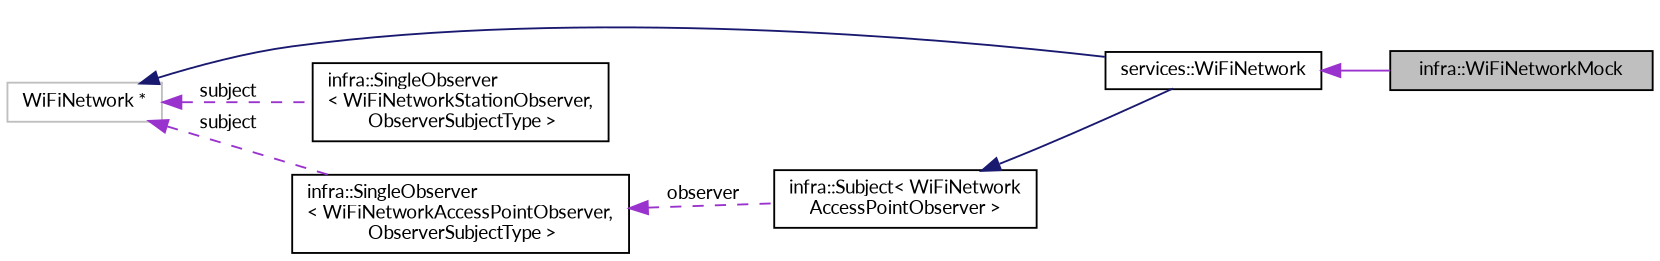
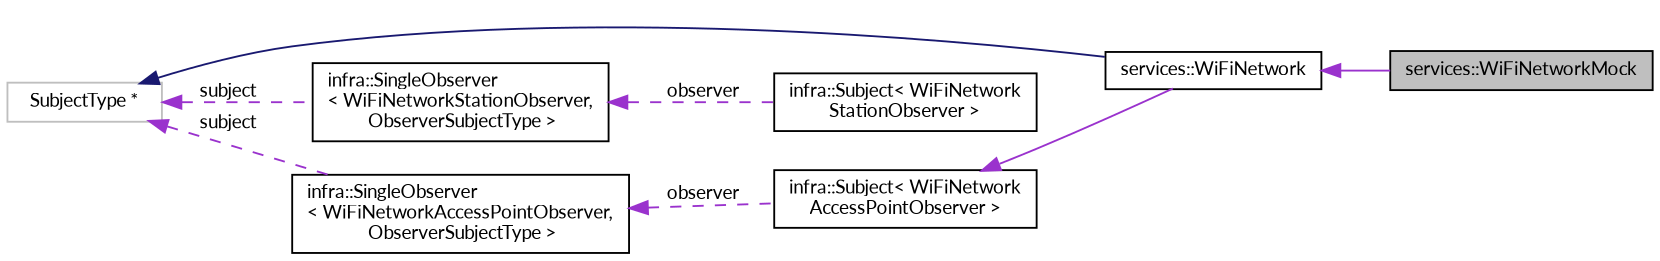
node "infra::WiFiNetworkMock": label "infra::WiFiNetworkMock" -> "services::WiFiNetworkMock"
node "WiFiNetwork *": label "WiFiNetwork *" -> "SubjectType *"
node "infra::Subject< WiFiNetwork StationObserver >": added
edge "services::WiFiNetwork" -> "infra::Subject< WiFiNetwork AccessPointObserver >": color midnightblue -> darkorchid3
